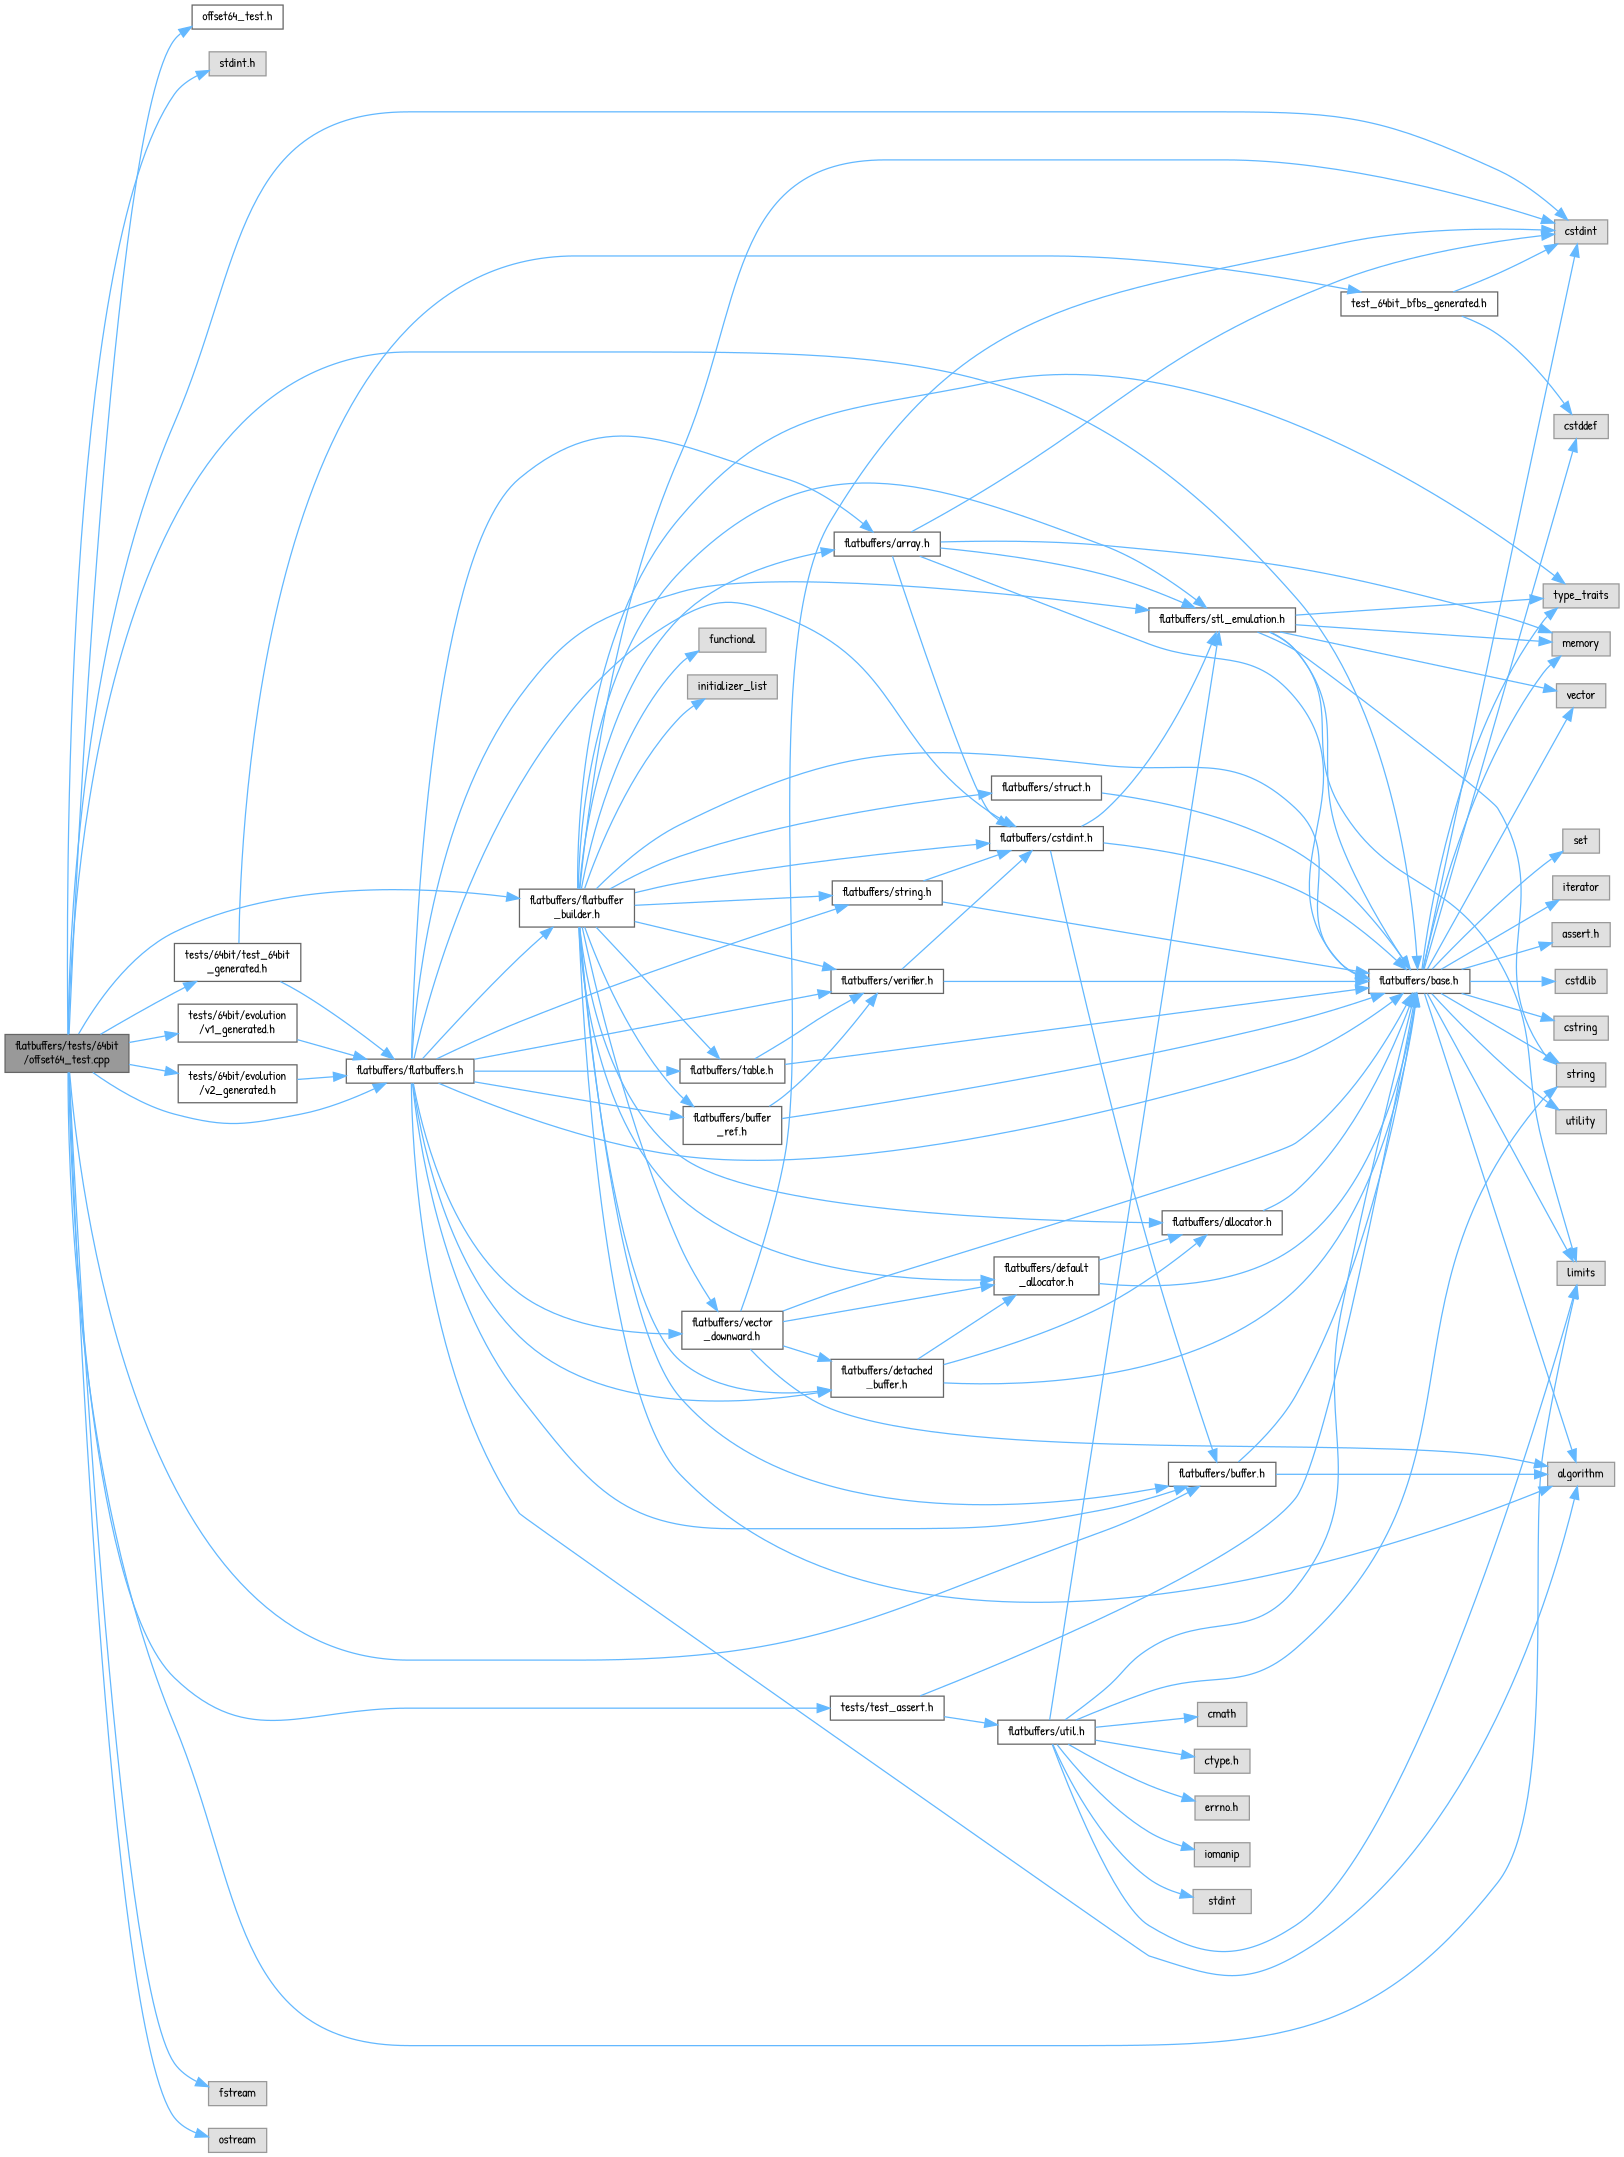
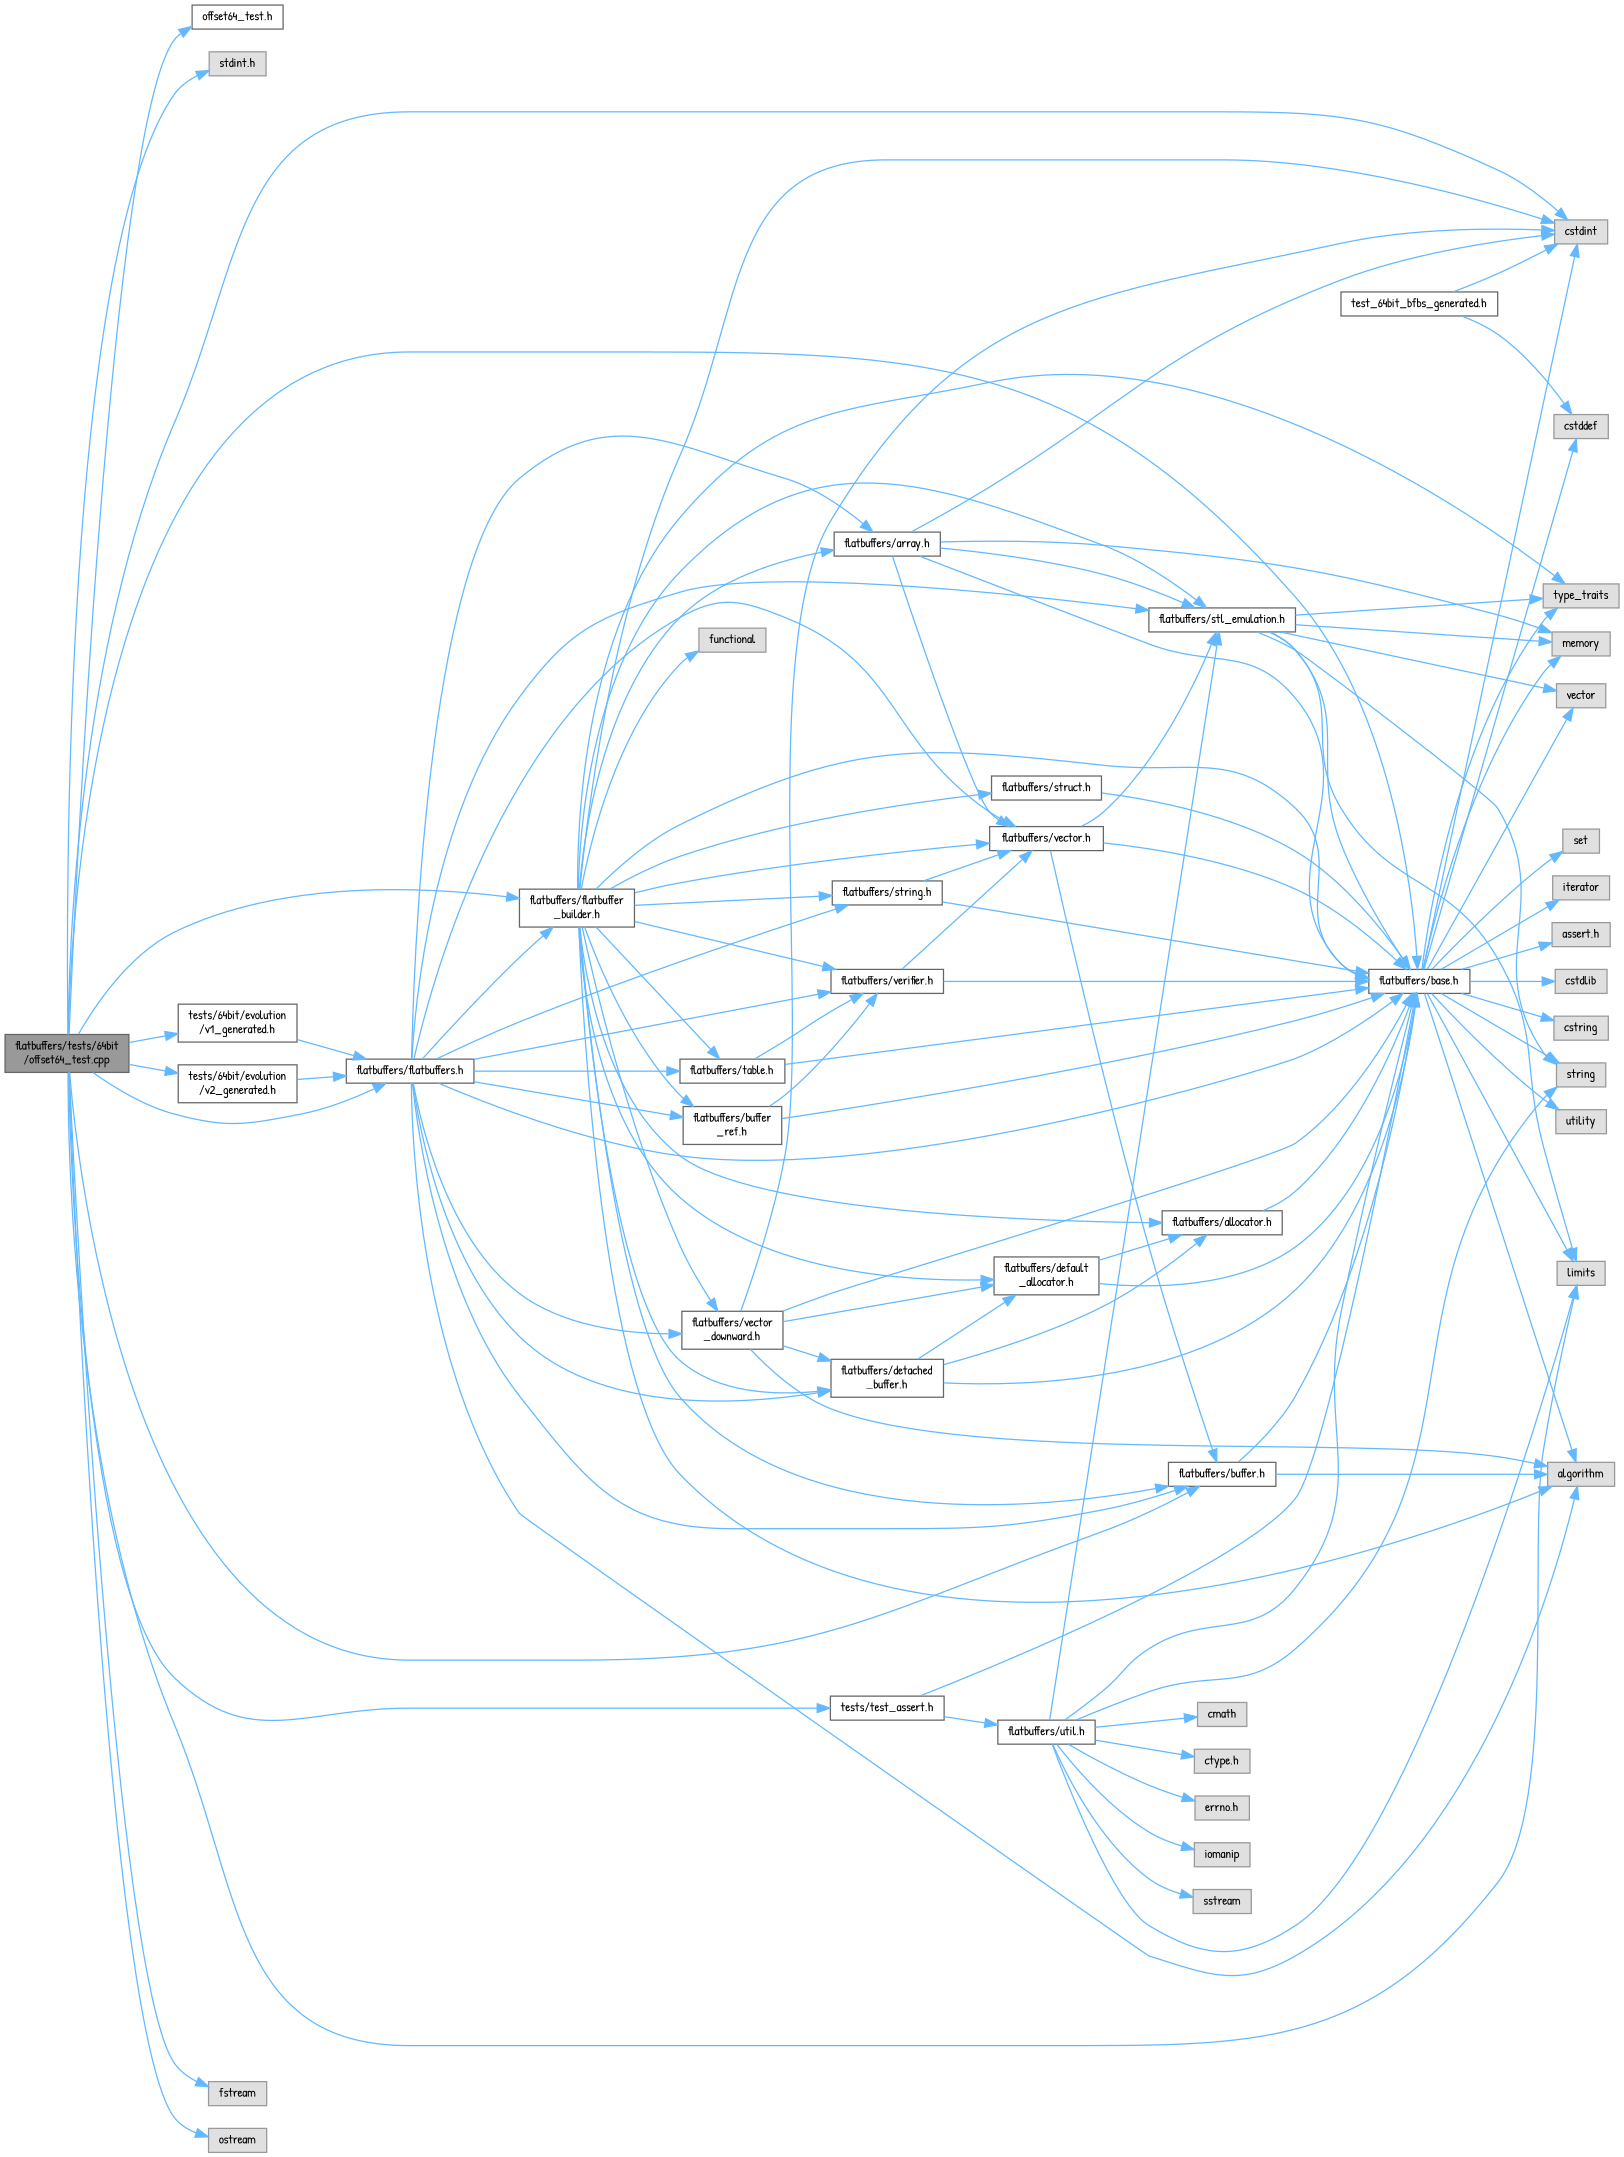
node "initializer_list": removed
node "flatbuffers/cstdint.h": label "flatbuffers/cstdint.h" -> "flatbuffers/vector.h"
node "tests/64bit/test_64bit _generated.h": removed
node "stdint": label "stdint" -> "sstream"
